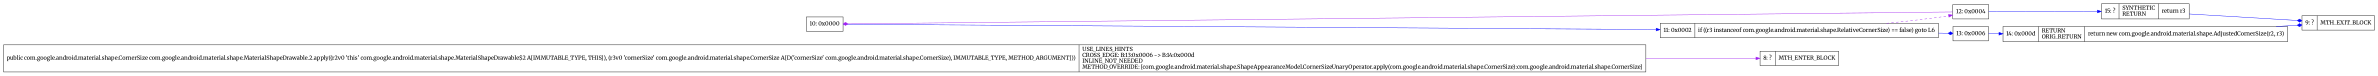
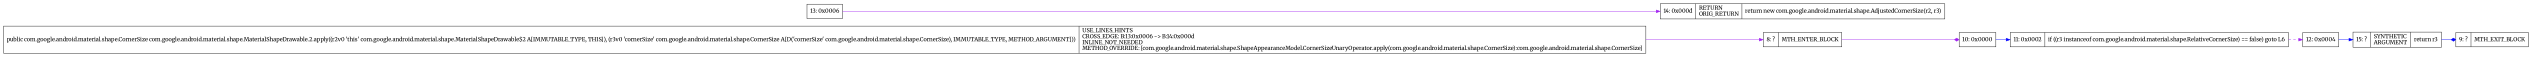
node "15: ?": text "RETURN" -> "ARGUMENT"
edge "12: 0x0004" -> "10: 0x0000": now "8: ?" -> "10: 0x0000"
edge "14: 0x000d" -> "9: ?": removed
edge "11: 0x0002" -> "13: 0x0006": removed
edge "13: 0x0006" -> "14: 0x000d": color blue -> purple
